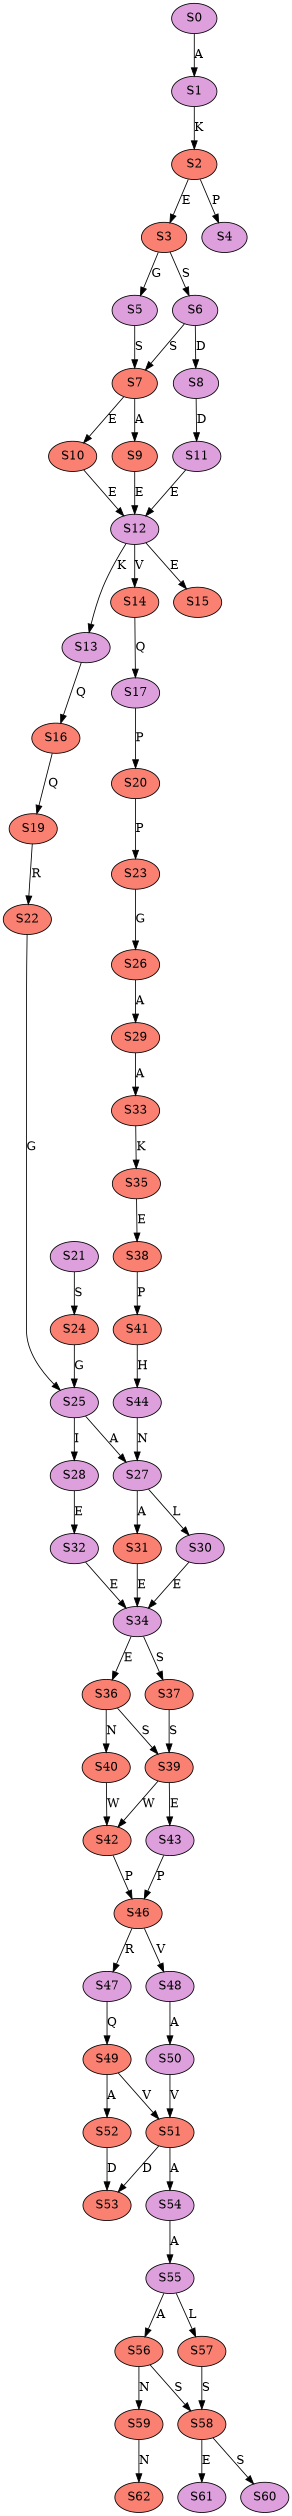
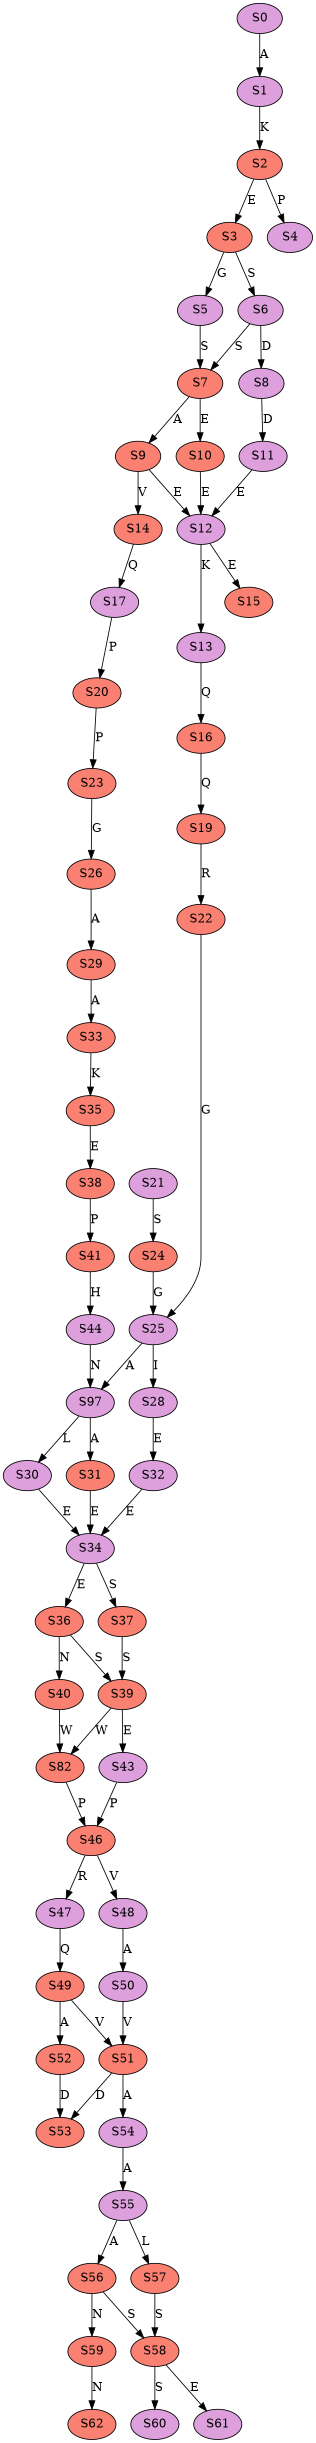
edge "S12" -> "S14": now "S9" -> "S14"
node "S27": label "S27" -> "S97"
node "S42": label "S42" -> "S82"
